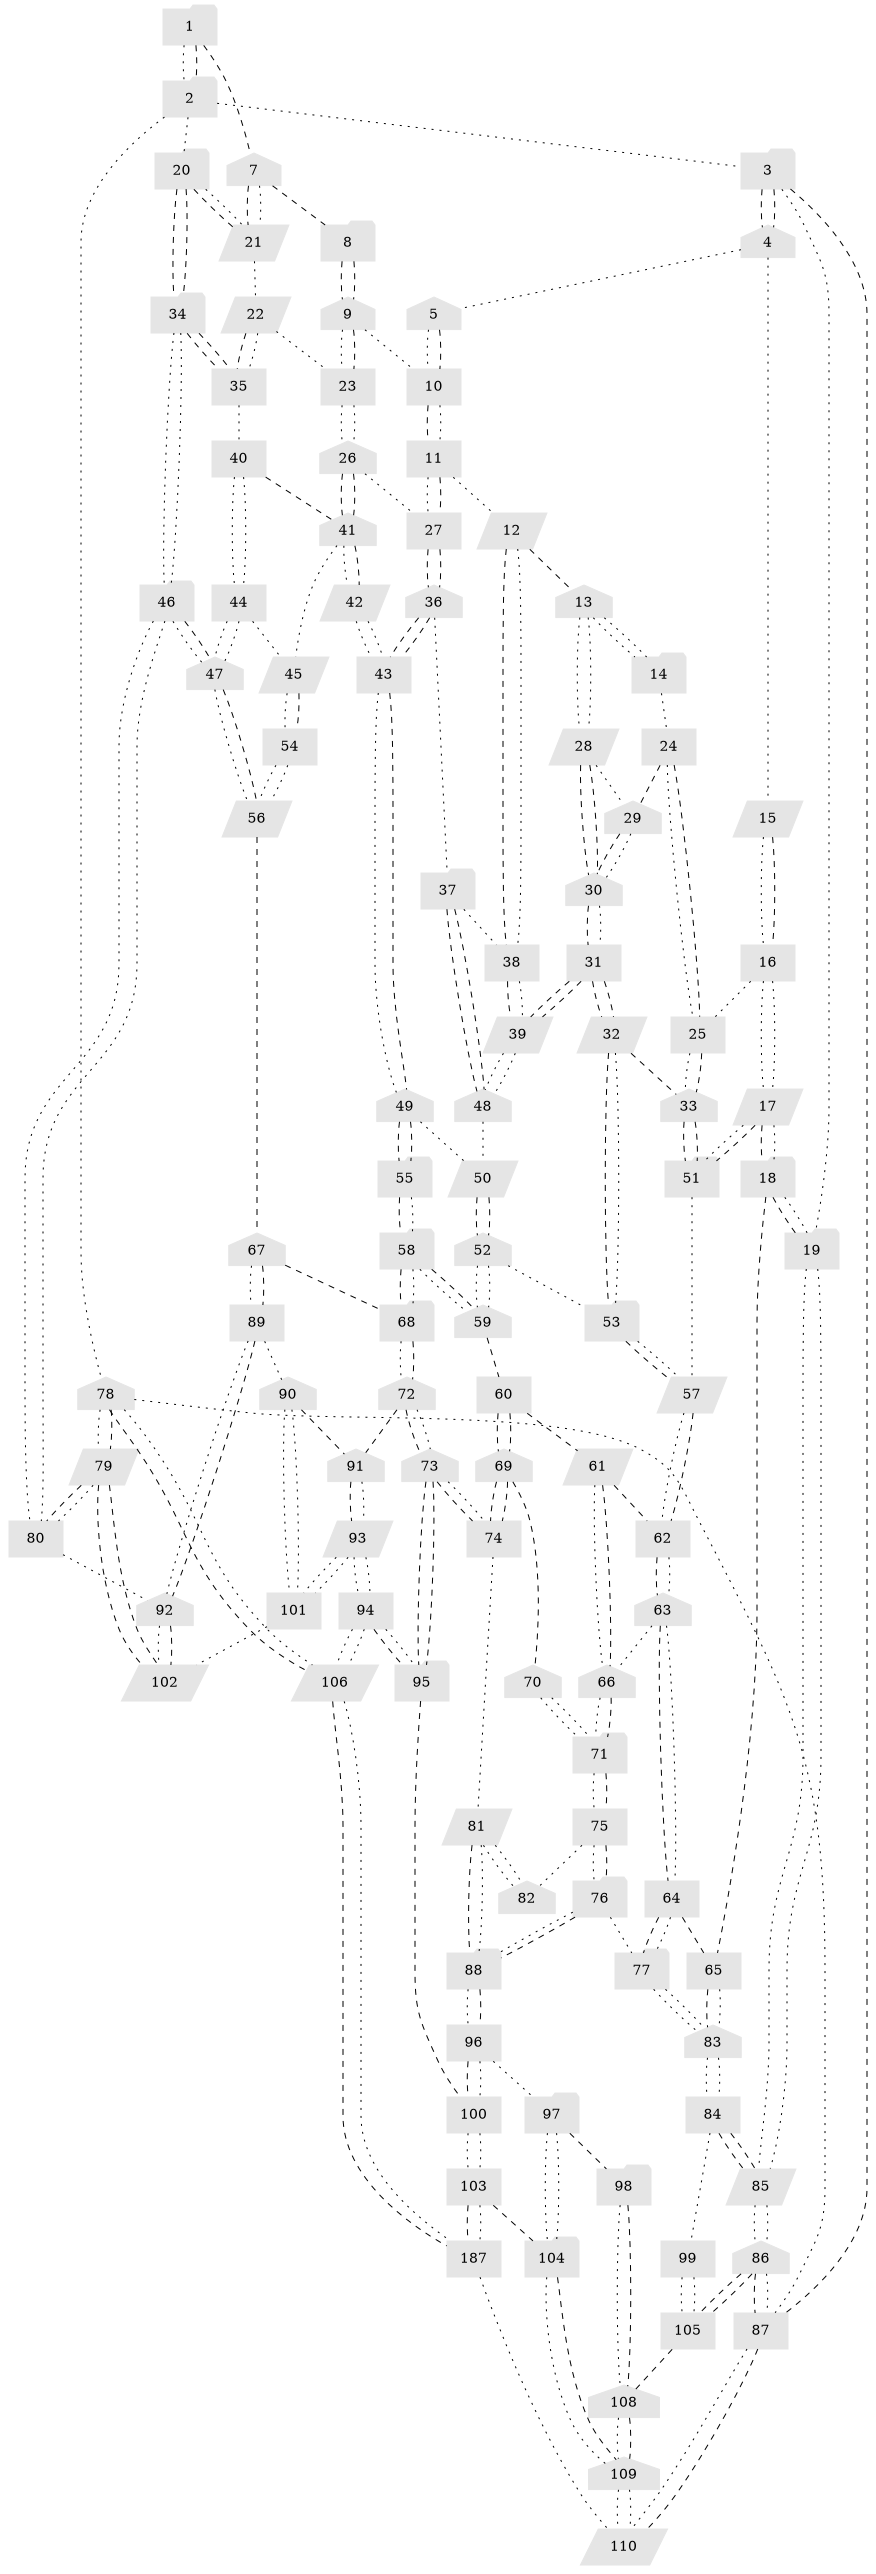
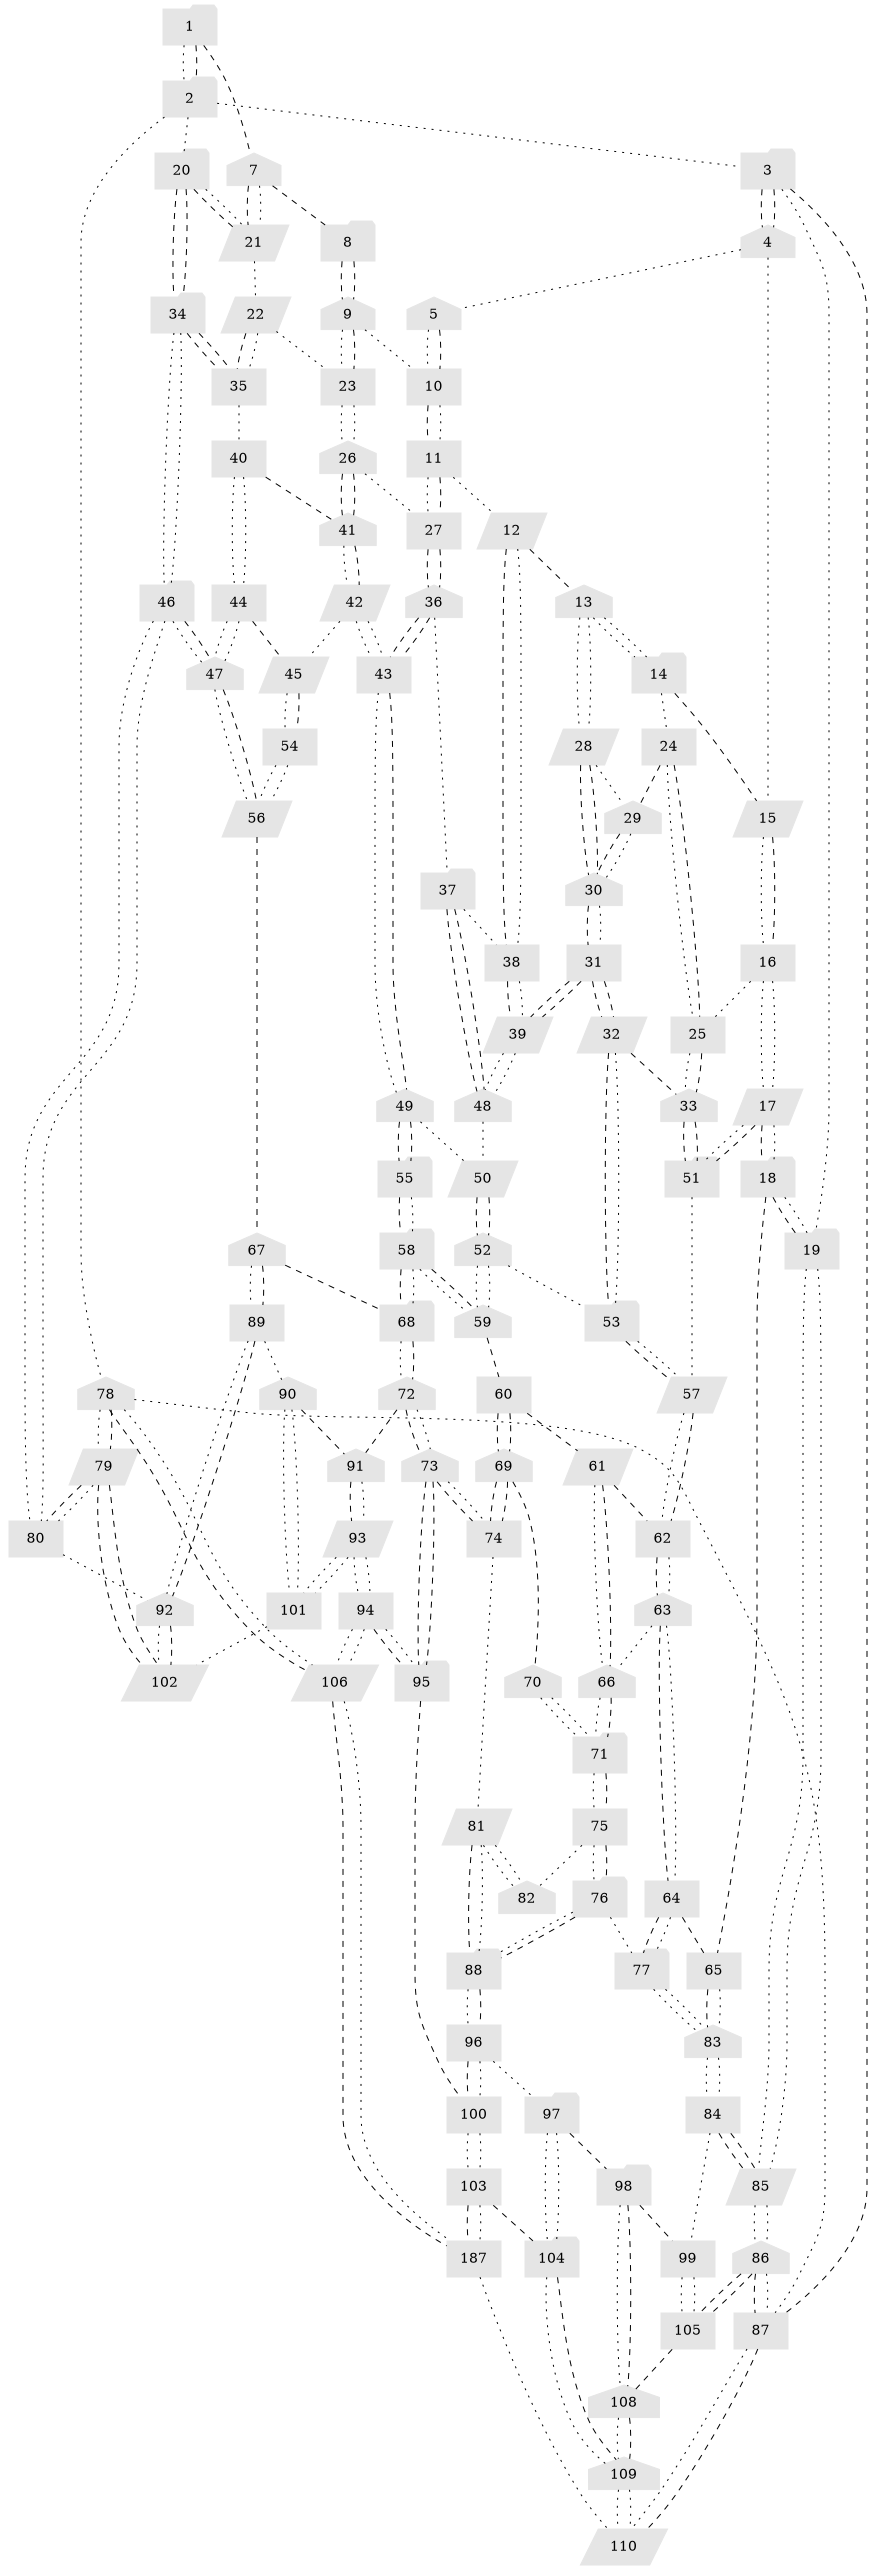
edge "41" -- "45": now "42" -- "45"
edge "44" -- "45": style dotted -> dashed
edge "14" -- "15": added
edge "98" -- "99": added
